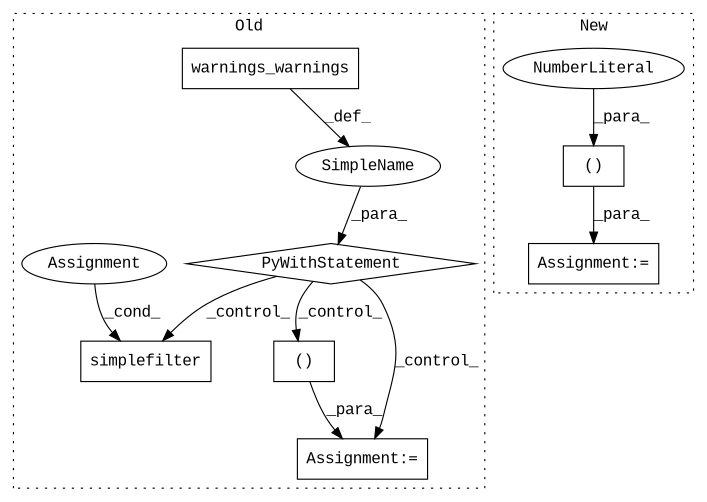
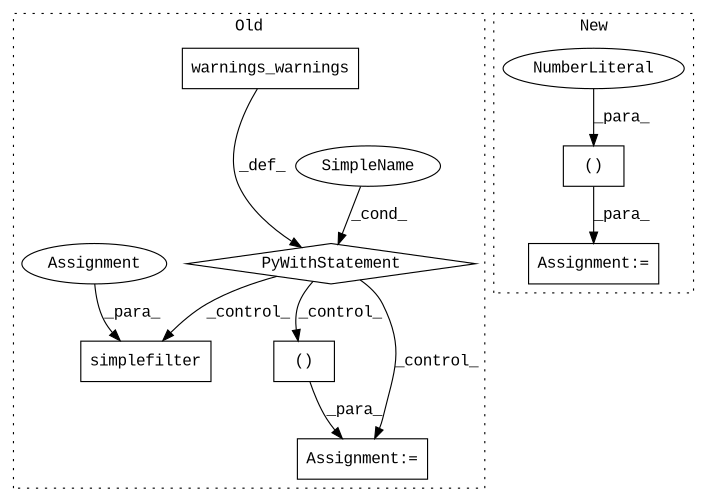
edge "warnings_warnings" -> "SimpleName": now "warnings_warnings" -> "PyWithStatement"
edge "SimpleName" -> "PyWithStatement": label "_para_" -> "_cond_"
edge "Assignment" -> "simplefilter": label "_cond_" -> "_para_"
